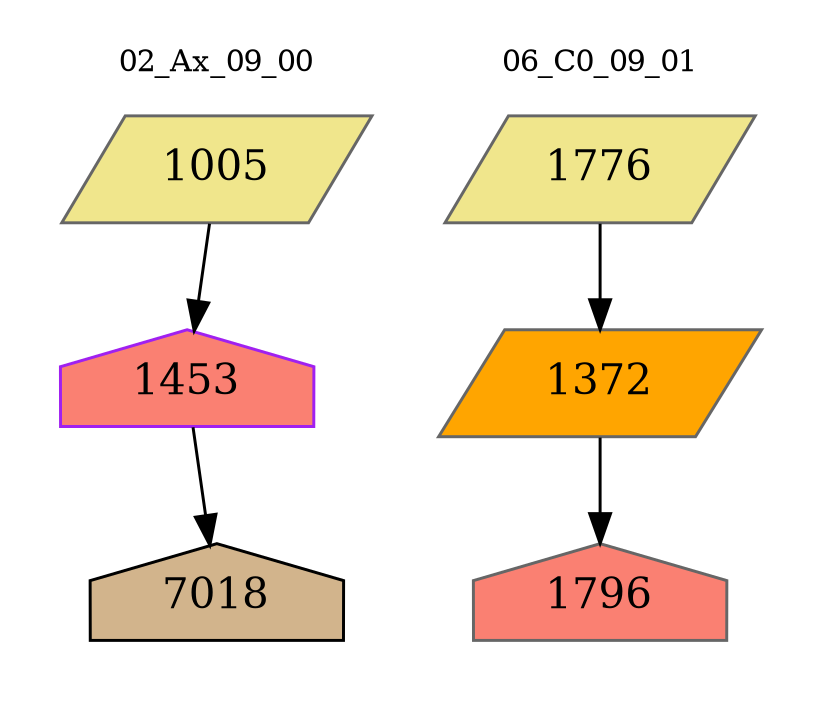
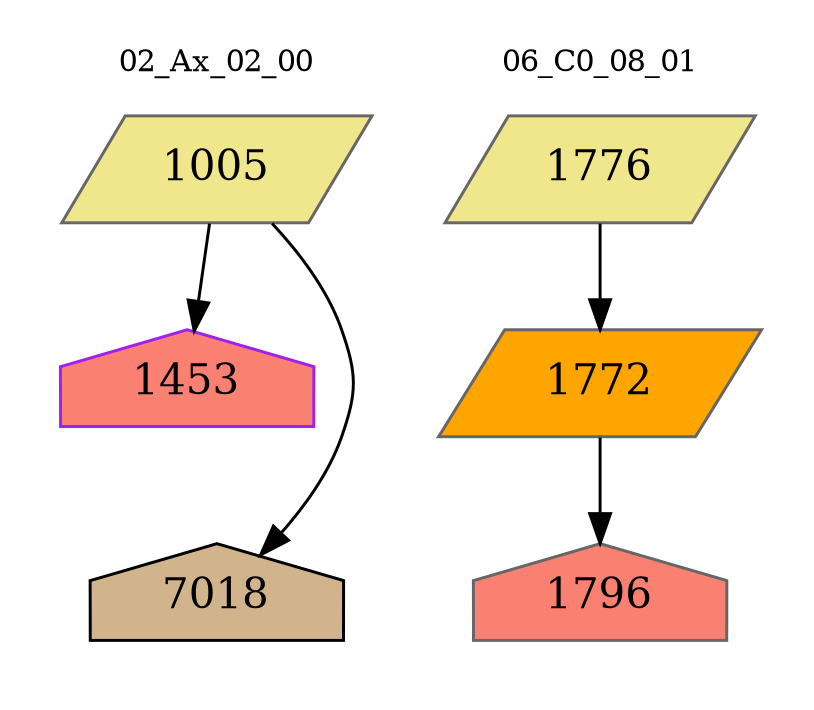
cluster "02_Ax_09_00": label "02_Ax_09_00" -> "02_Ax_02_00"
cluster "06_C0_09_01": label "06_C0_09_01" -> "06_C0_08_01"
node "1372": label "1372" -> "1772"
edge "1453" -> "7018": now "1005" -> "7018"
